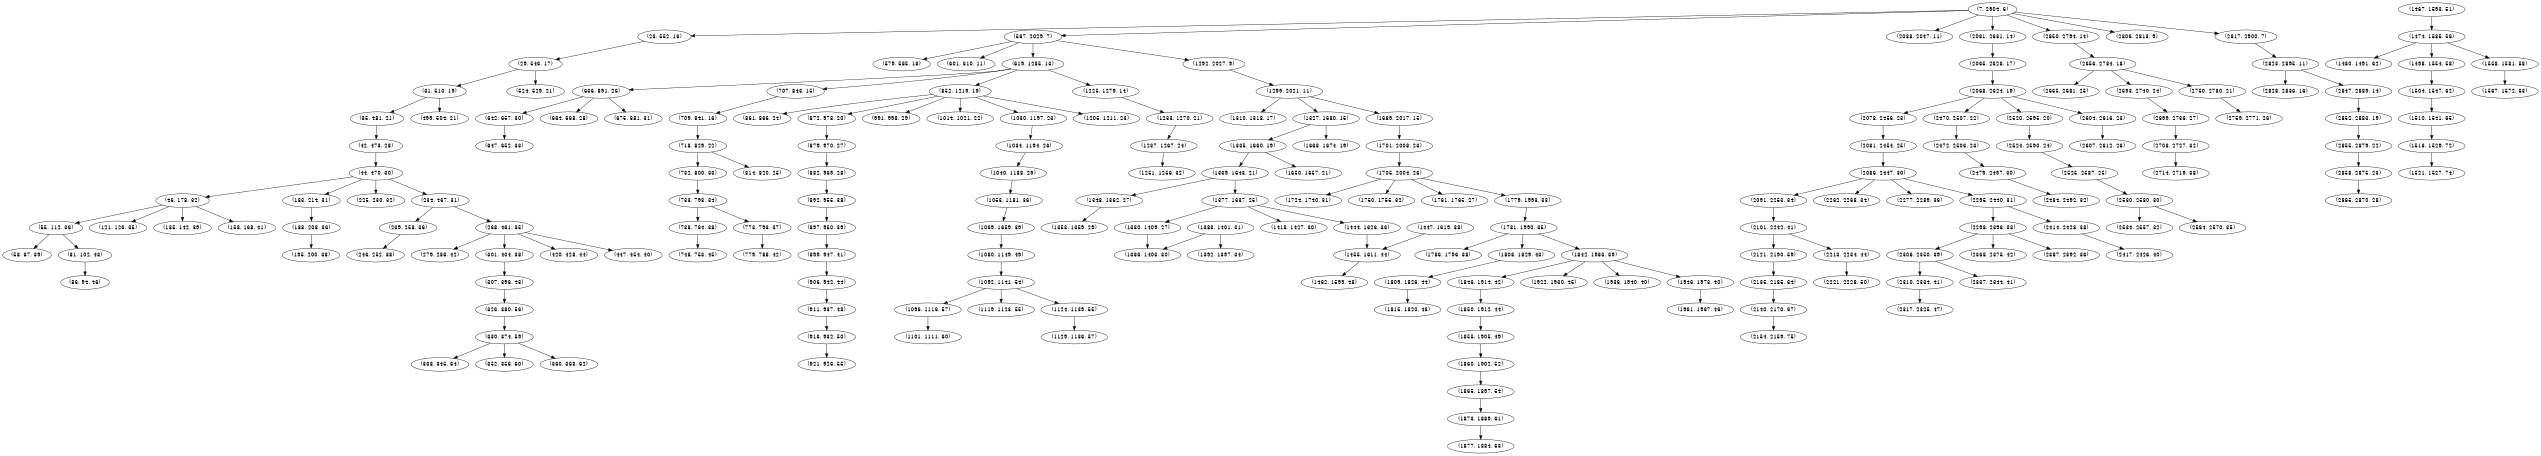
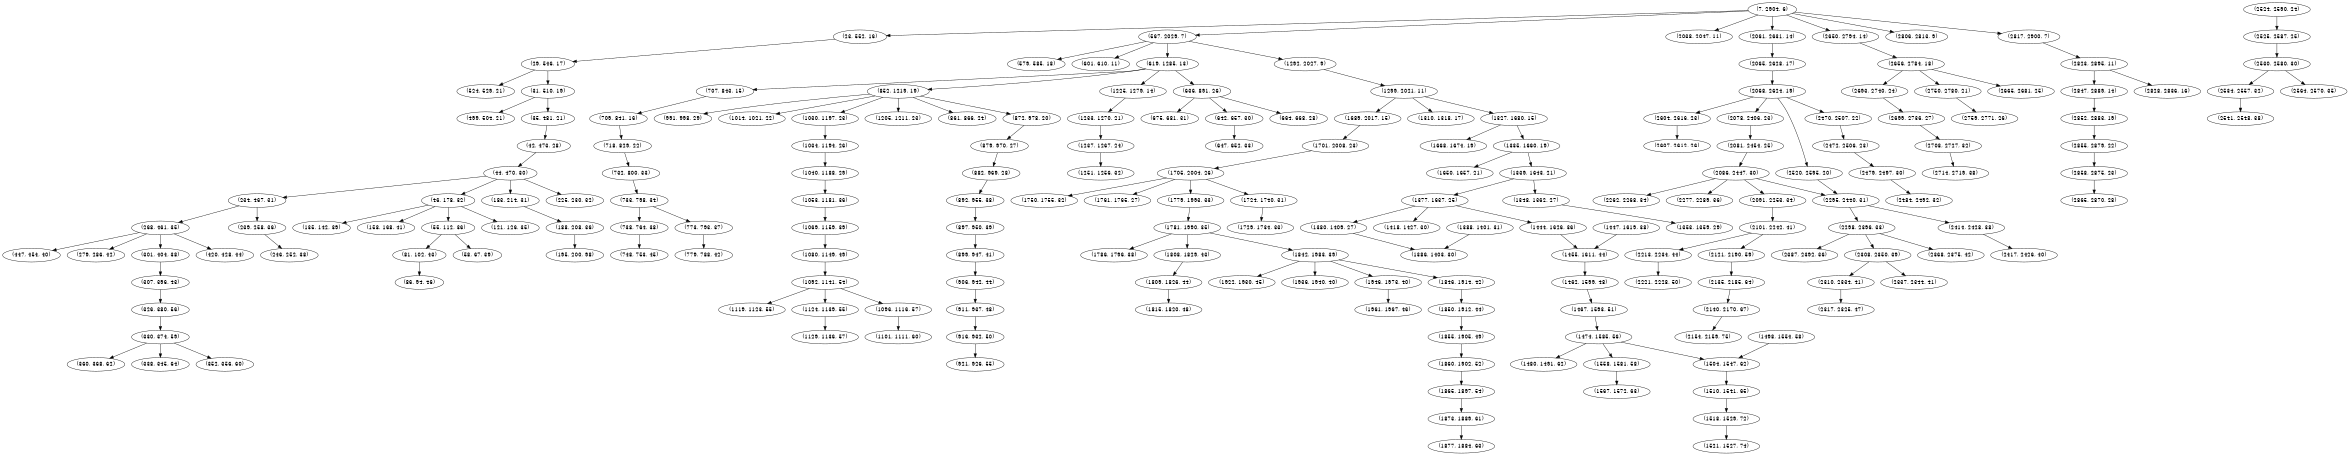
edge "(1474, 1585, 56)" -> "(1498, 1554, 58)": now "(1474, 1585, 56)" -> "(1504, 1547, 62)"
node "(2078, 2456, 23)": label "(2078, 2456, 23)" -> "(2078, 2406, 23)"
node "(2541, 2548, 38)": added
edge "(2520, 2595, 20)" -> "(2524, 2590, 24)": now "(2520, 2595, 20)" -> "(2295, 2440, 31)"
node "(814, 820, 25)": removed
node "(1069, 1659, 39)": label "(1069, 1659, 39)" -> "(1069, 1159, 39)"
node "(1729, 1734, 33)": added
node "(195, 200, 38)": label "(195, 200, 38)" -> "(195, 200, 98)"
node "(1392, 1397, 34)": removed
edge "(1462, 1599, 48)" -> "(1467, 1593, 51)": added
